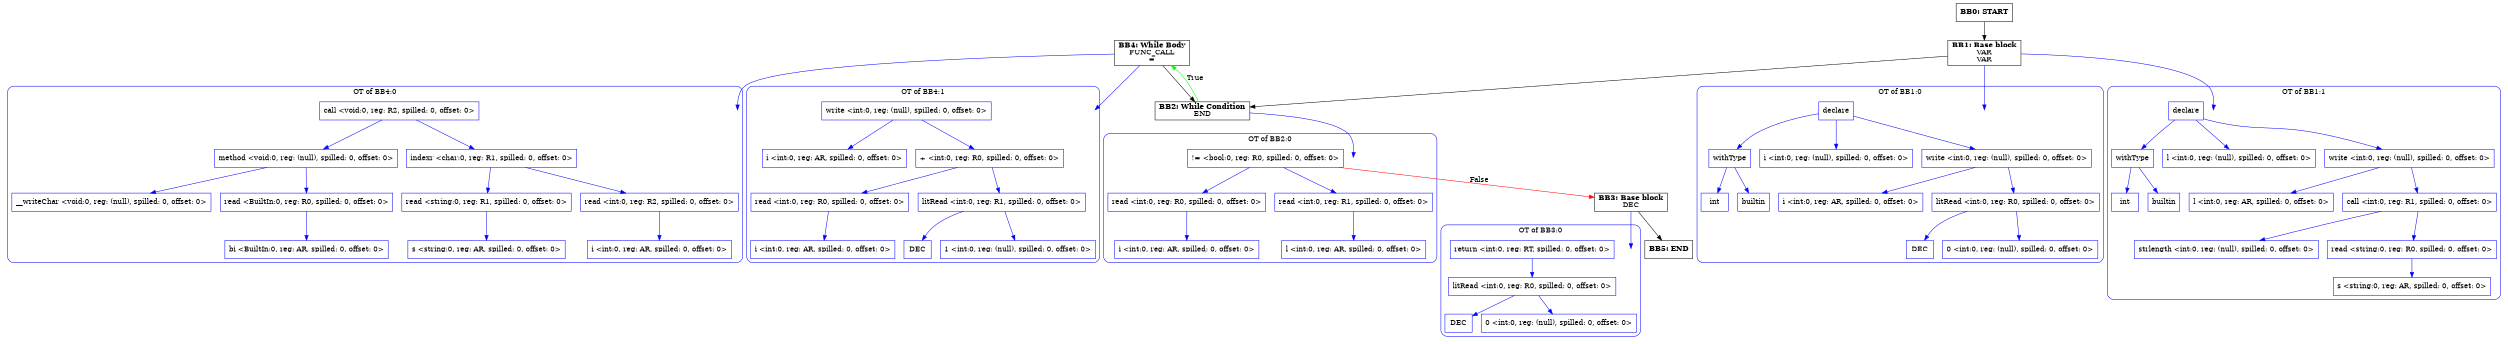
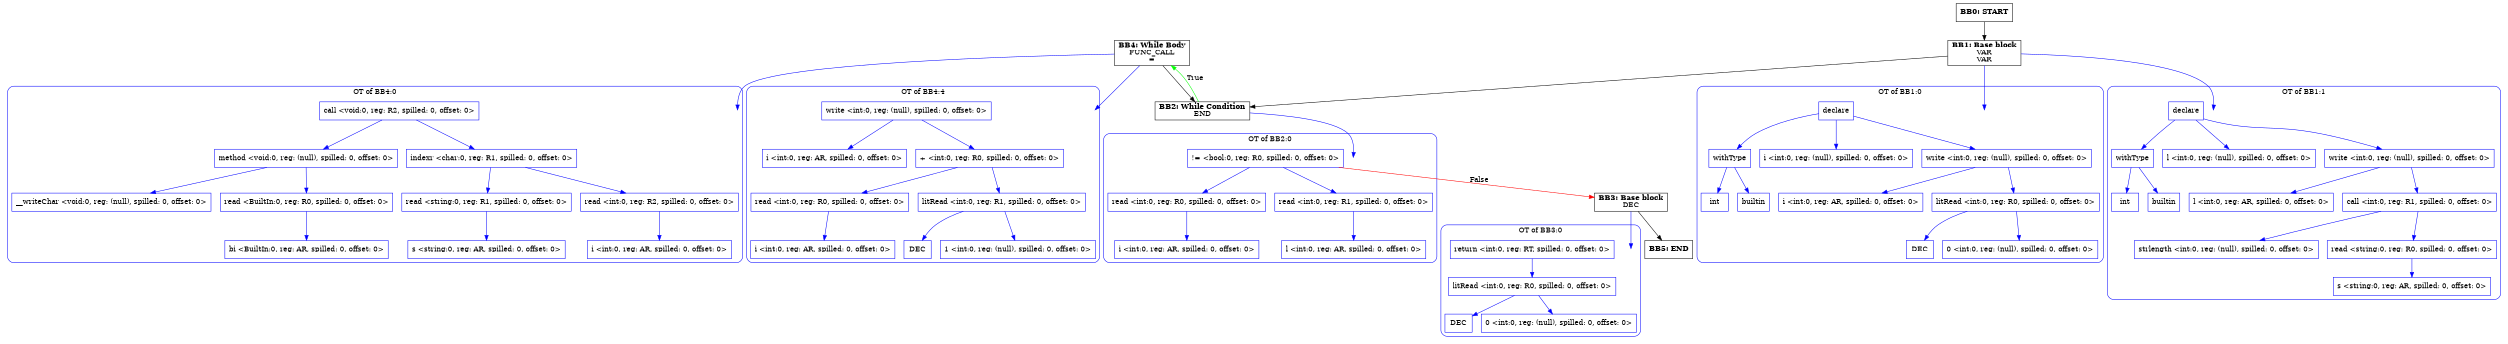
cluster "OT of BB4:1": label "OT of BB4:1" -> "OT of BB4:4"
